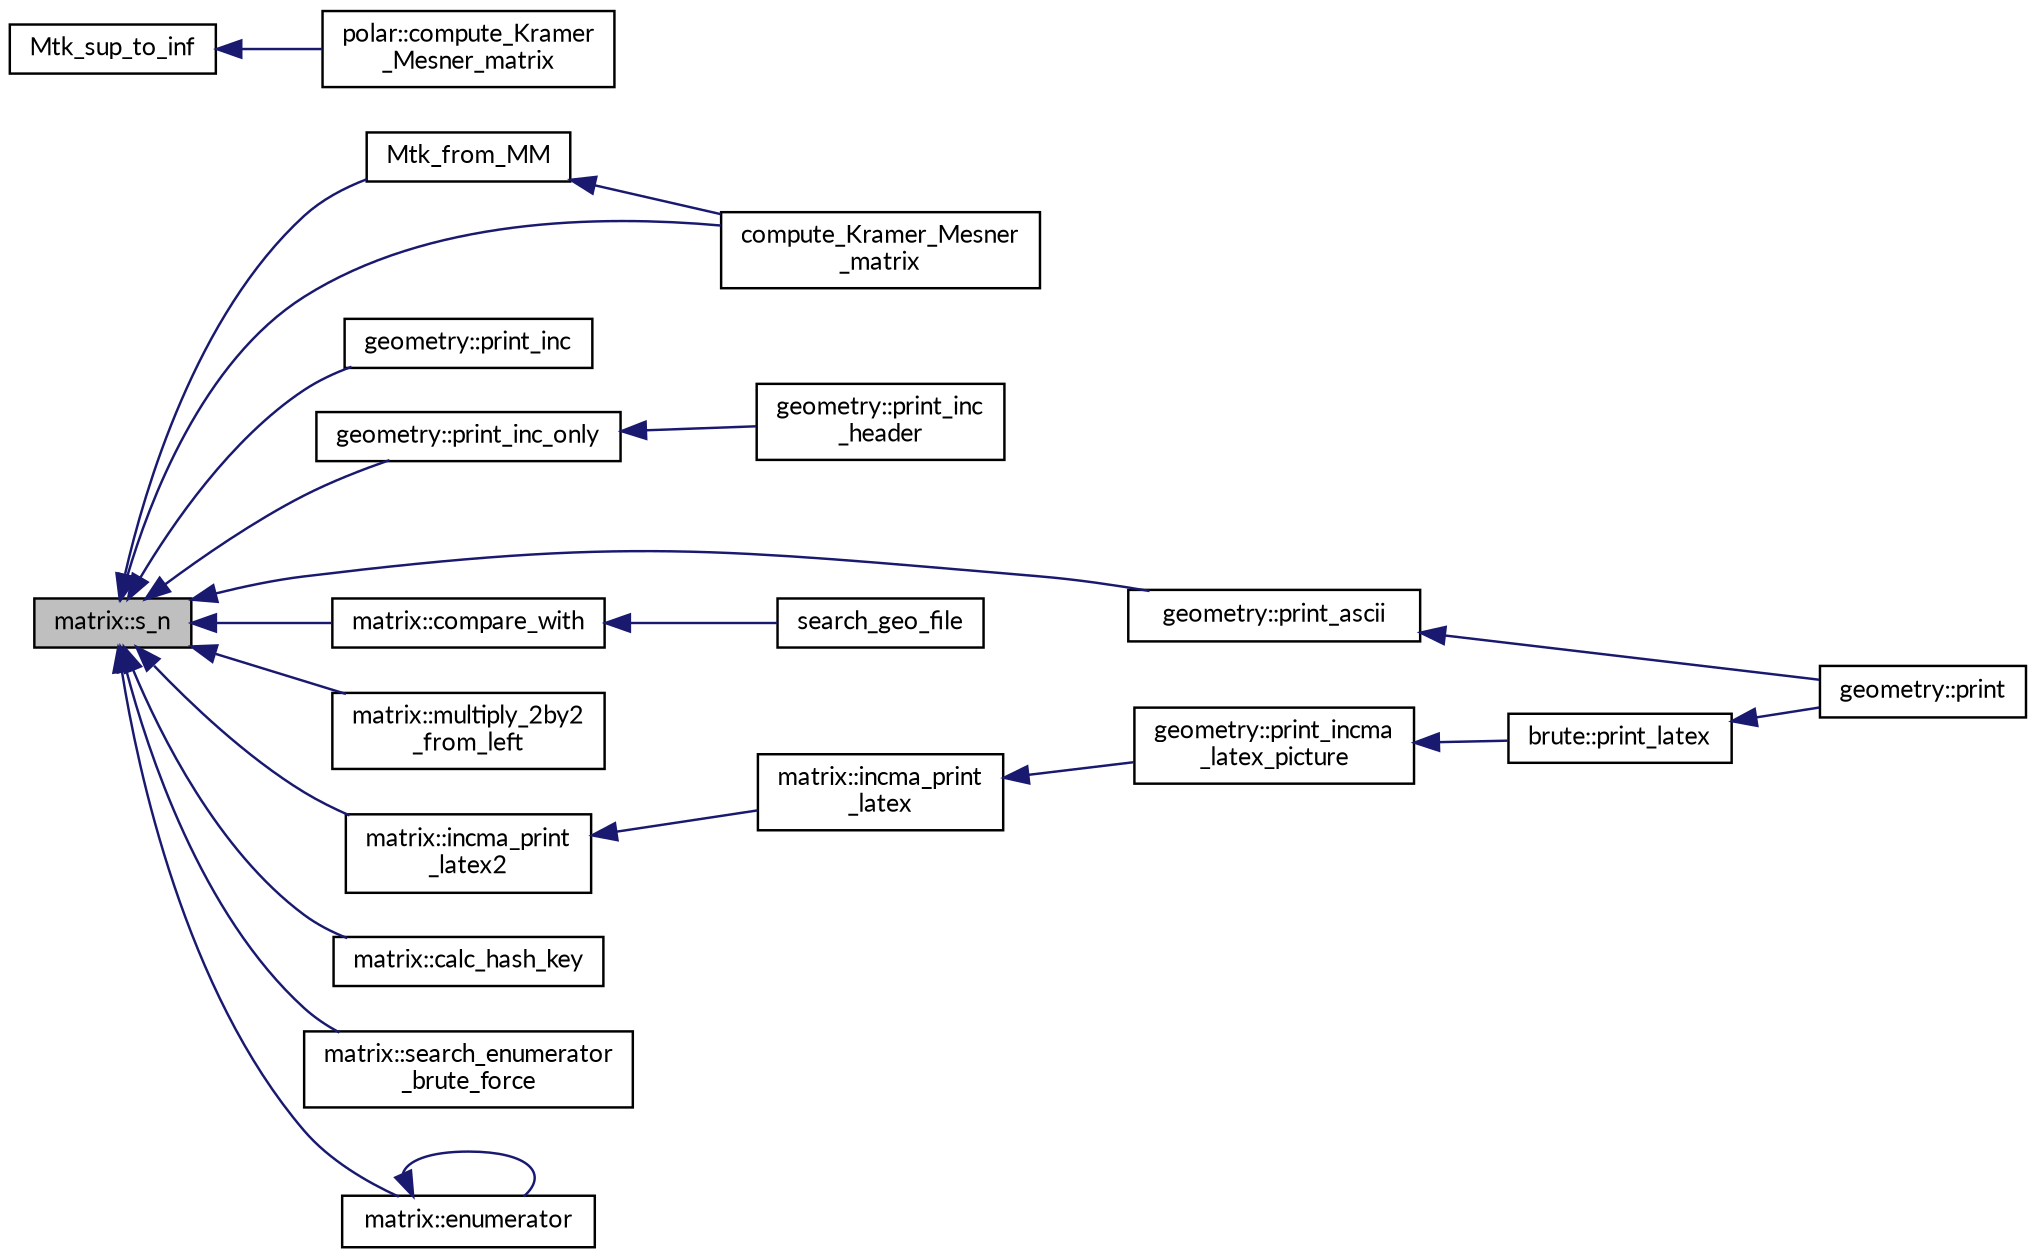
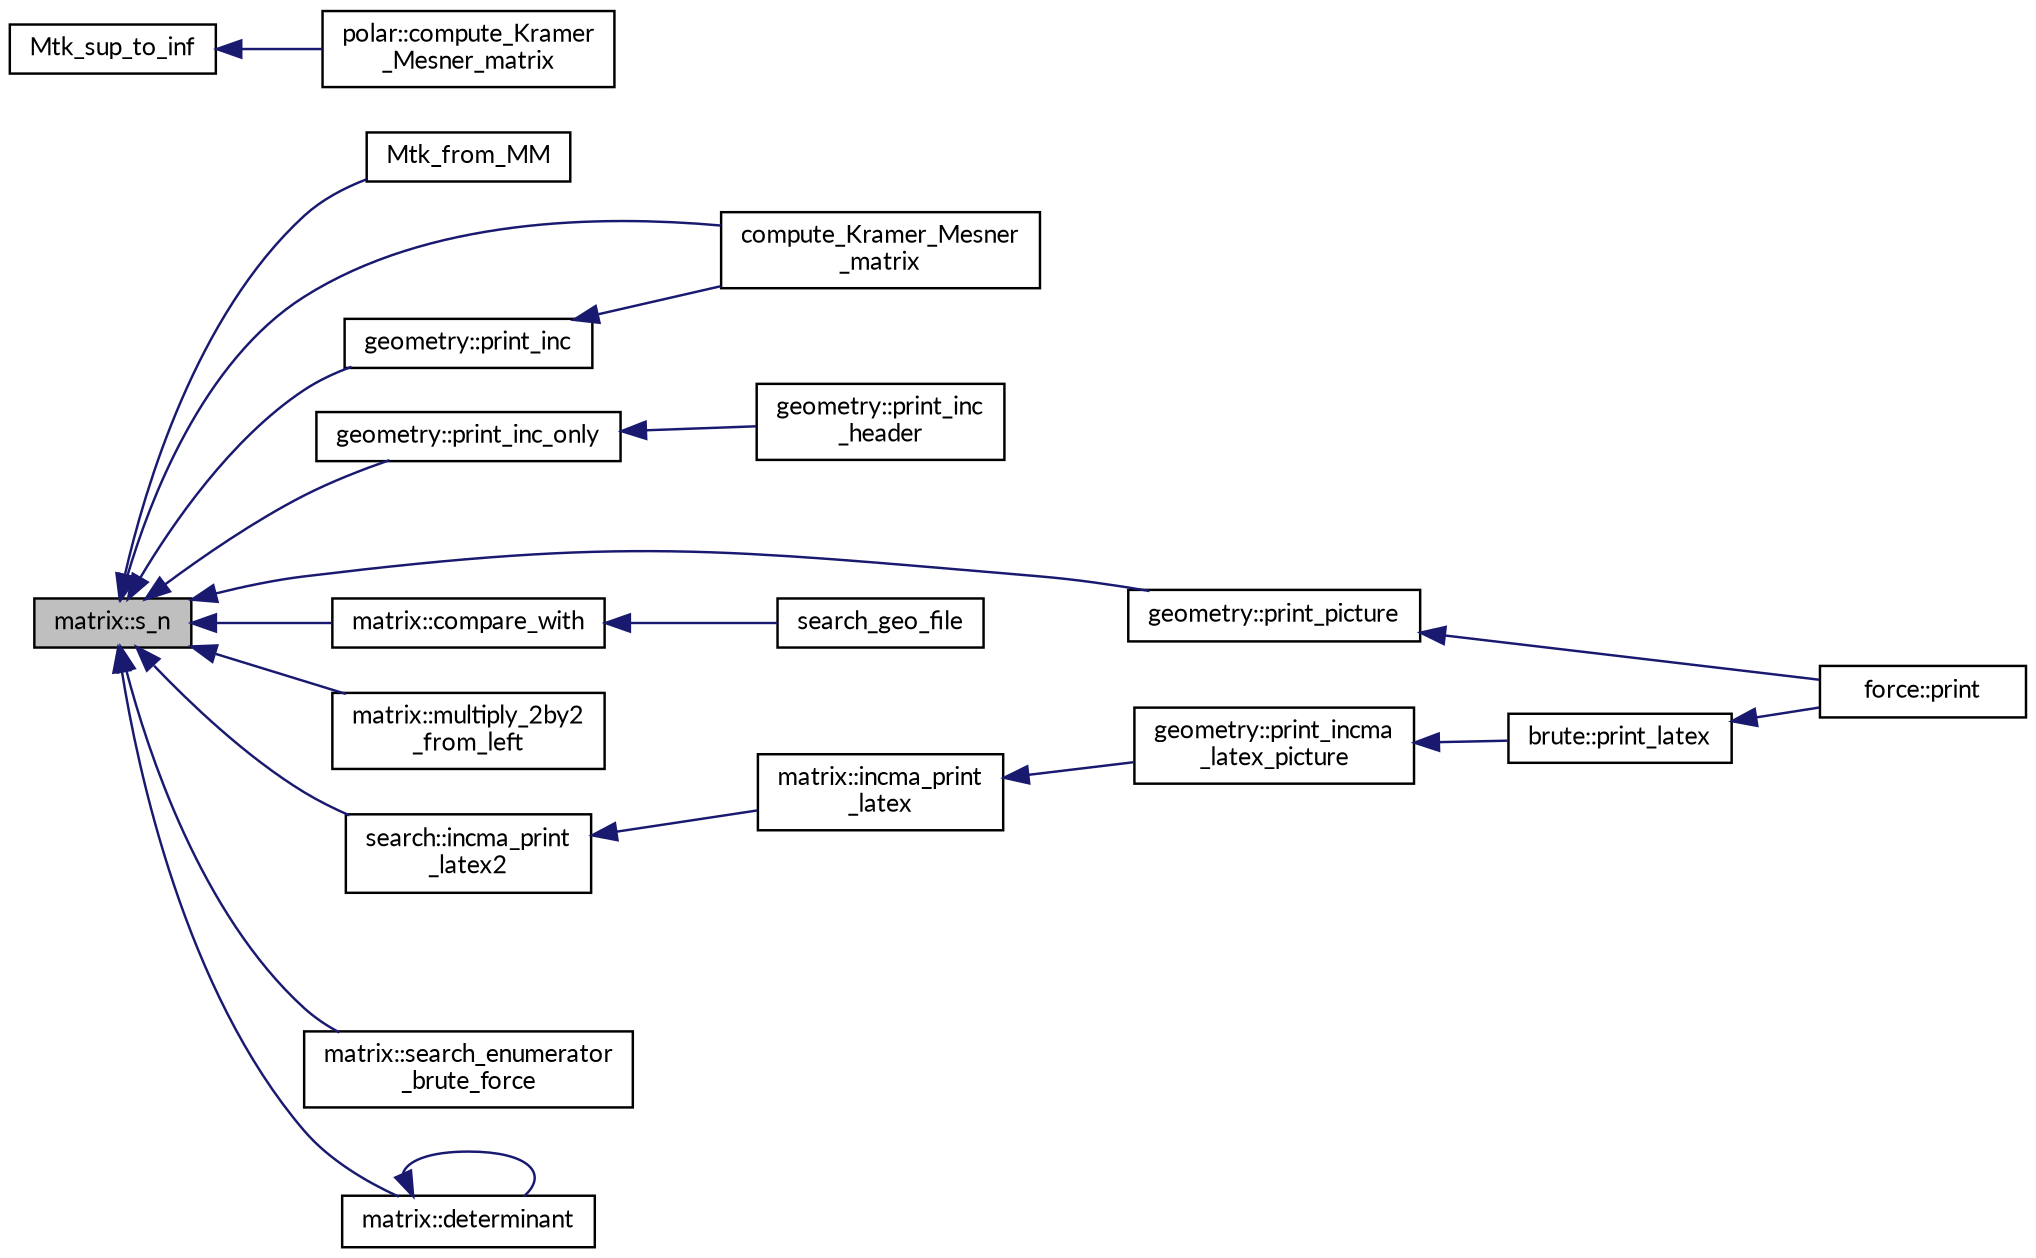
edge "compute_Kramer_Mesner _matrix" -> "Mtk_from_MM": now "compute_Kramer_Mesner _matrix" -> "geometry::print_inc"
node "geometry::print_ascii": label "geometry::print_ascii" -> "geometry::print_picture"
node "geometry::print": label "geometry::print" -> "force::print"
node "matrix::incma_print _latex2": label "matrix::incma_print _latex2" -> "search::incma_print _latex2"
node "matrix::calc_hash_key": removed
node "matrix::enumerator": label "matrix::enumerator" -> "matrix::determinant"
